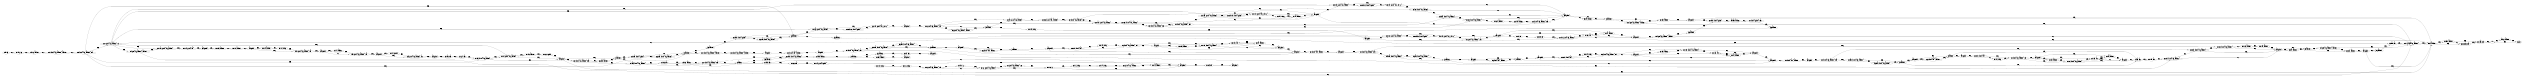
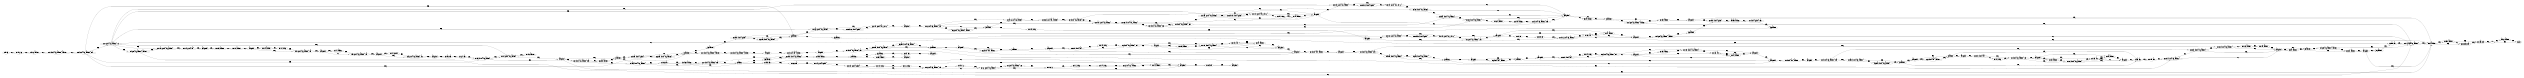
node "mov rcx , symbol": removed
node "sub ecx , address": label "sub ecx , address" -> "dword ecx , address"
node "mov rdx , qword [ symbol ]": added
